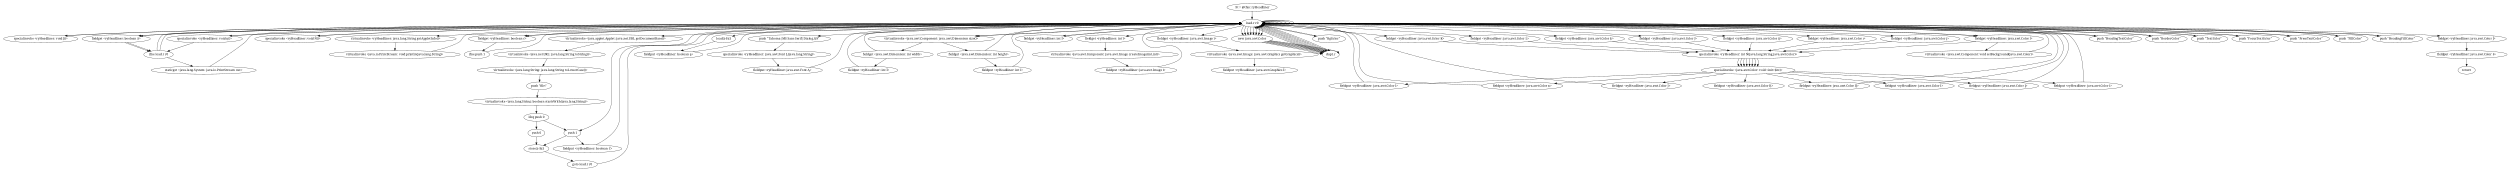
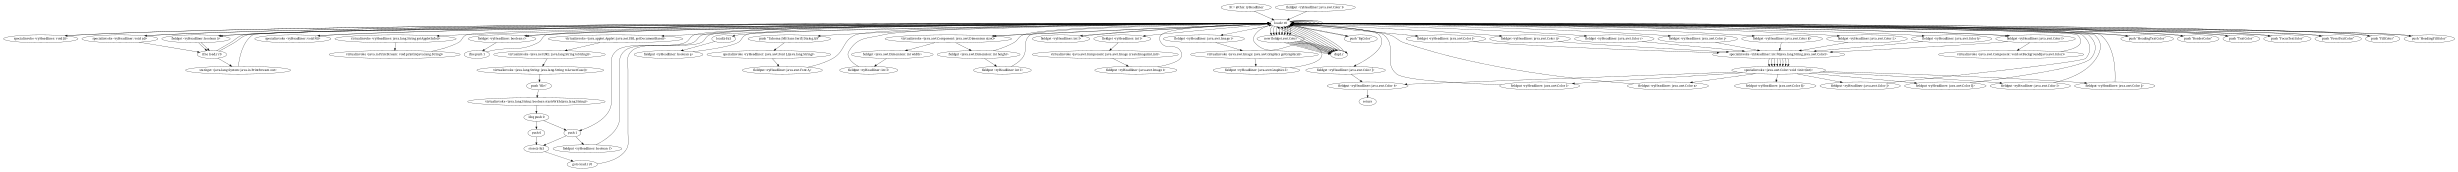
edge "fieldget <java.awt.Dimension: int width>" -> "load.r r0": now "fieldput <ryHeadliner: java.awt.Graphics Ĭ>" -> "load.r r0"
node "new java.awt.Color": label "new java.awt.Color" -> "new fieldget.awt.Color"
edge "specialinvoke <java.awt.Color: void <init>(int)>" -> "fieldput <ryHeadliner: java.awt.Color ĭ>": now "specialinvoke <java.awt.Color: void <init>(int)>" -> "fieldput <ryHeadliner: java.awt.Color ē>"
